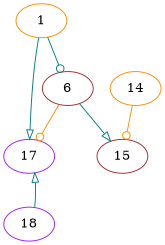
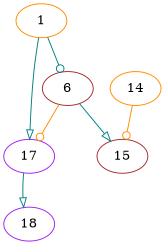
edge "18" -> "17": reversed
